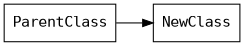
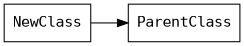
edge "ParentClass" -> "NewClass": reversed
